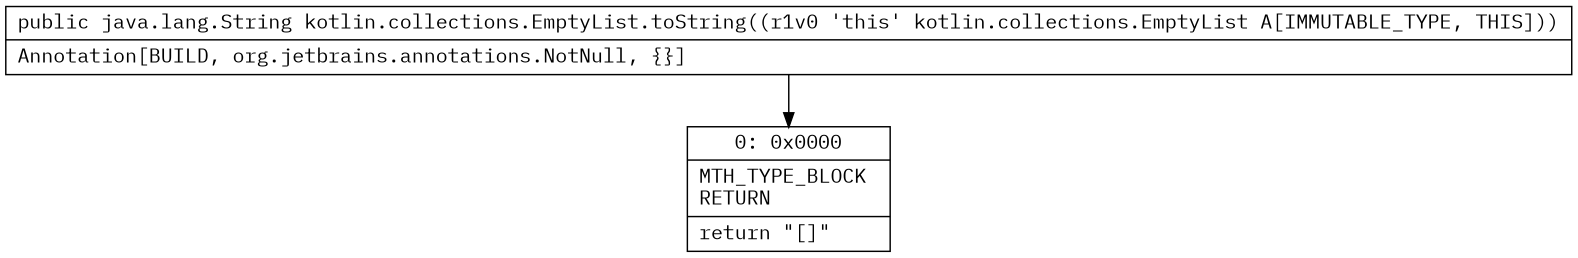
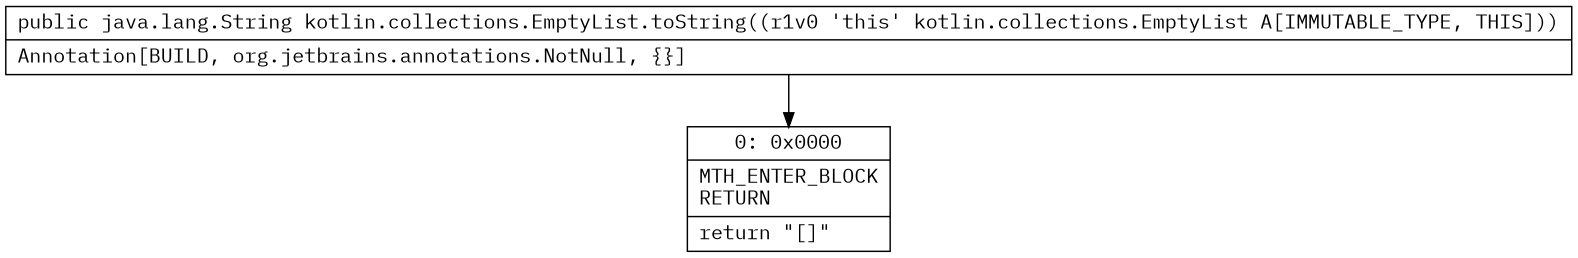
node "0: 0x0000": text "MTH_TYPE_BLOCK" -> "MTH_ENTER_BLOCK"
